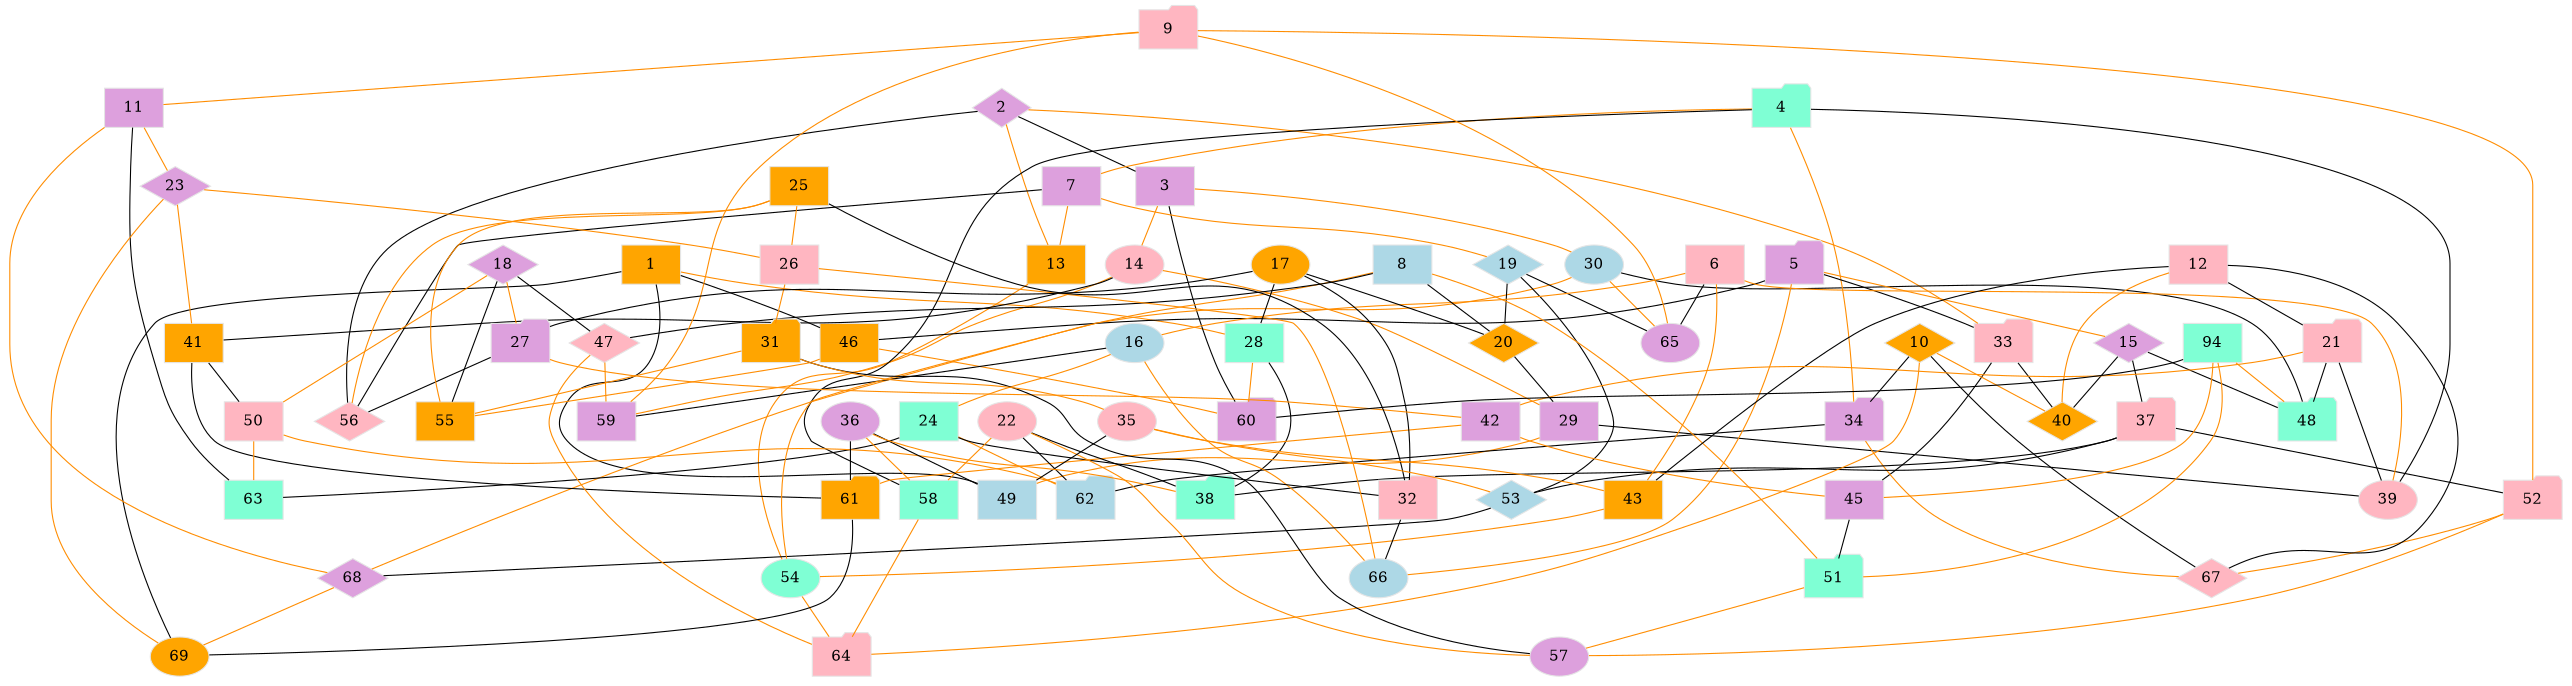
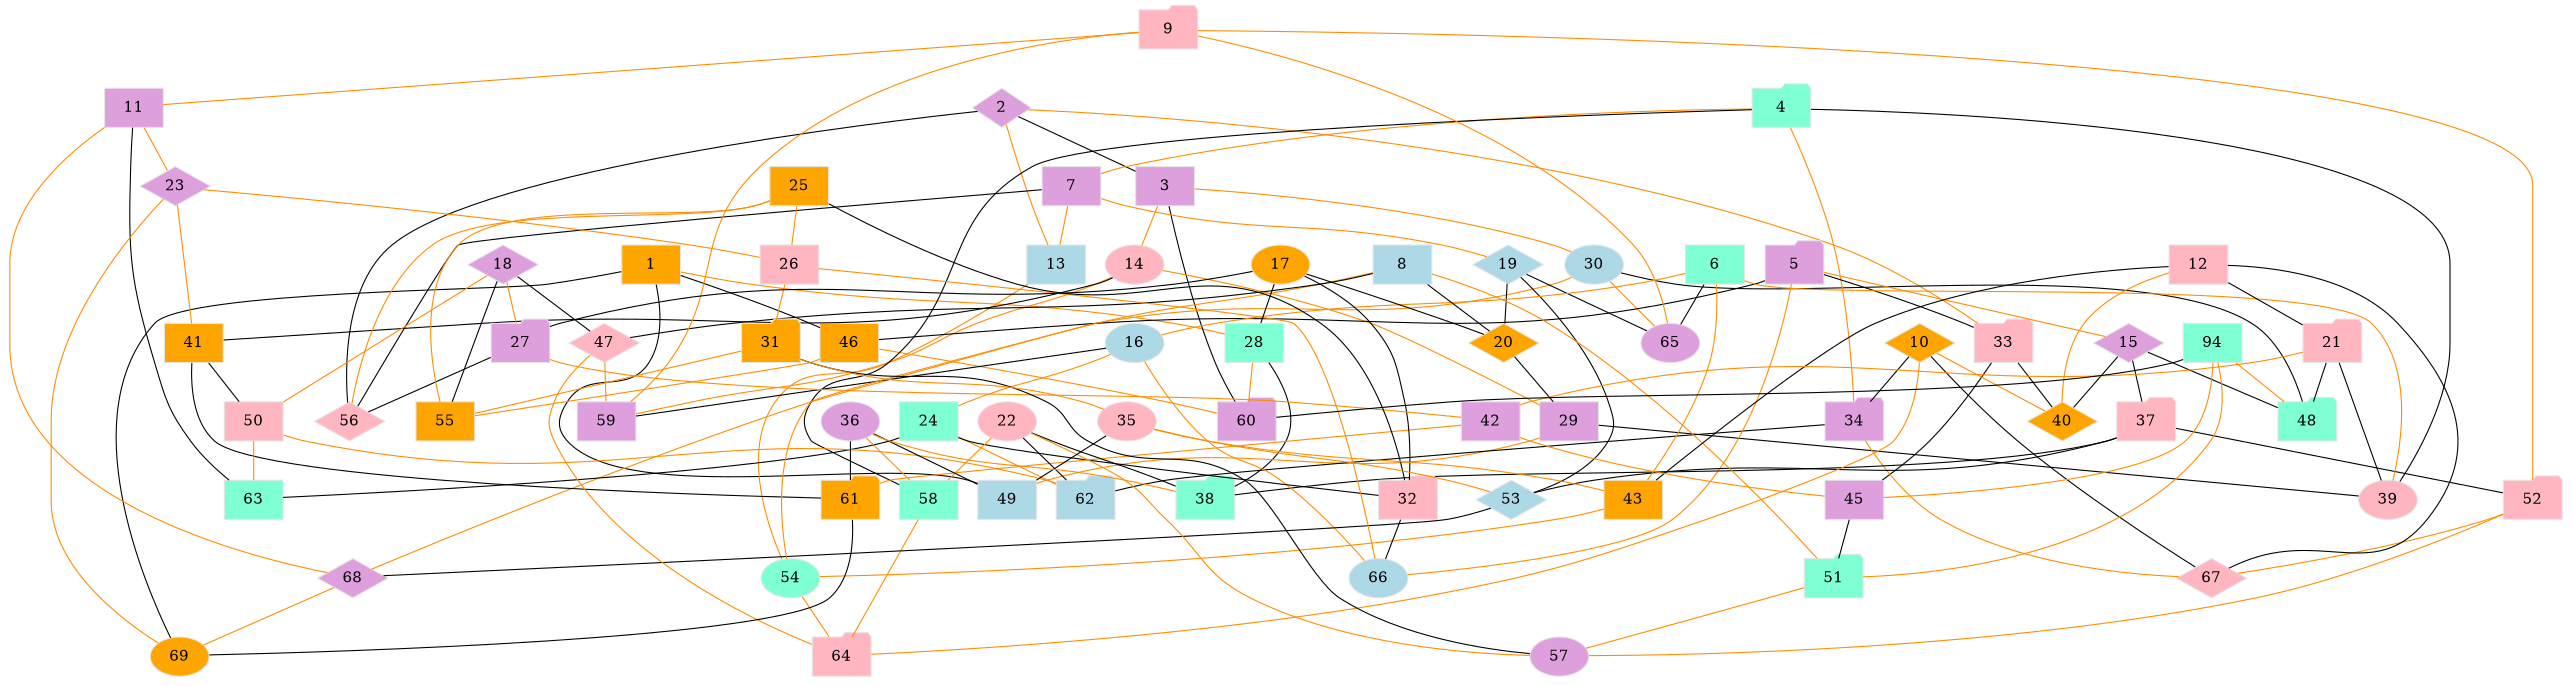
node "13": fillcolor orange -> lightblue
node "6": fillcolor lightpink -> aquamarine
